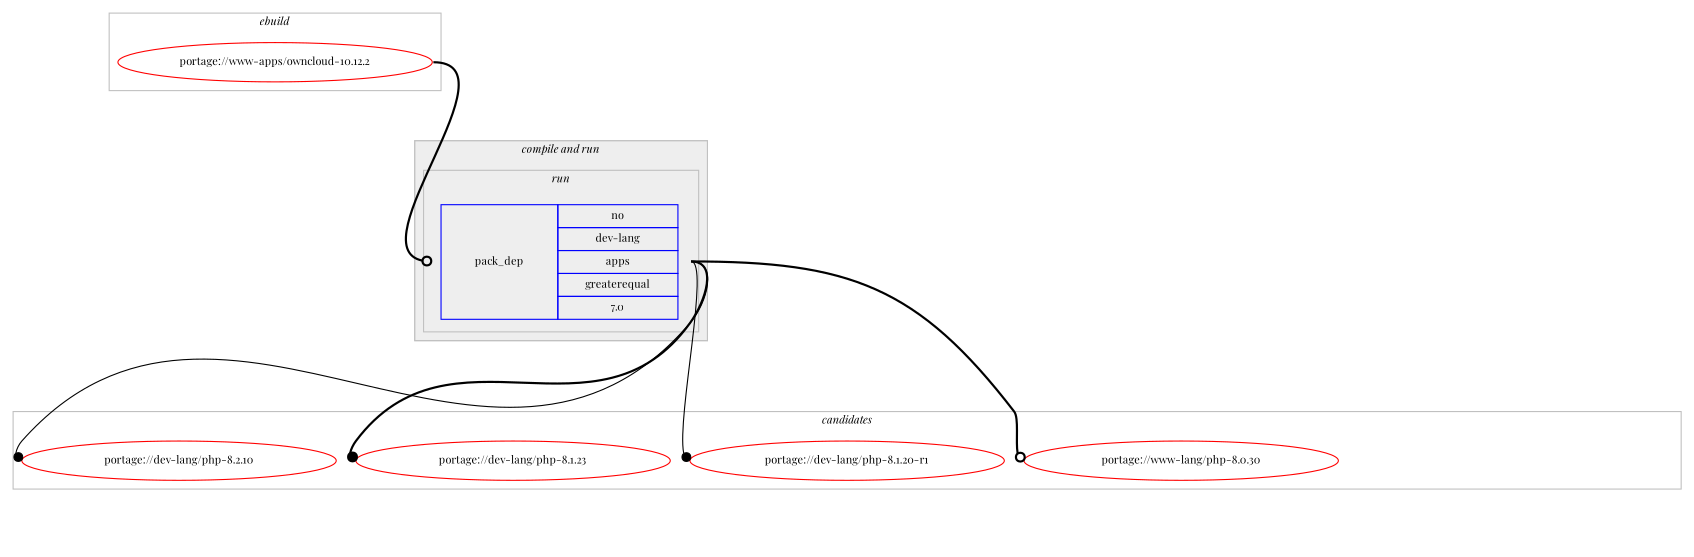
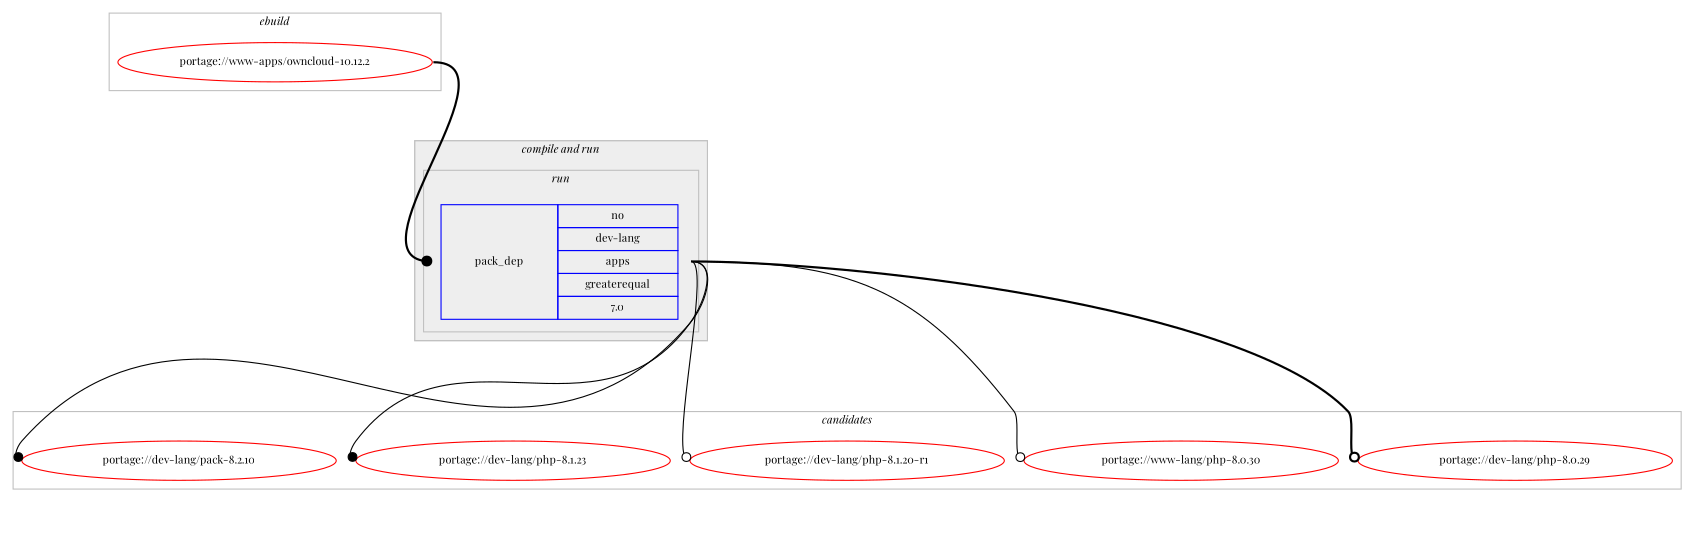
edge "portage://www-apps/owncloud-10.12.2" -> "pack_dep": arrowhead odot -> dot
edge "pack_dep" -> "portage://www-lang/php-8.0.30": style bold -> solid
edge "pack_dep" -> "portage://dev-lang/php-8.1.20-r1": arrowhead dot -> odot
edge "pack_dep" -> "portage://dev-lang/php-8.1.23": style bold -> solid
node "portage://dev-lang/php-8.2.10": label "portage://dev-lang/php-8.2.10" -> "portage://dev-lang/pack-8.2.10"
node "portage://dev-lang/php-8.0.29": added
